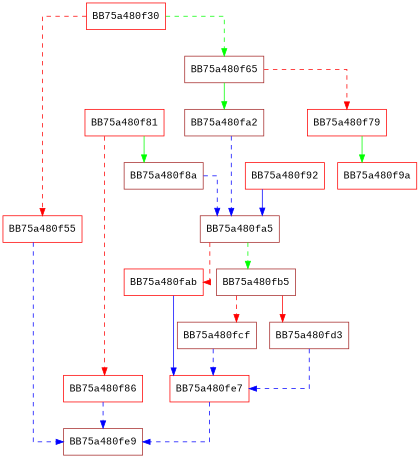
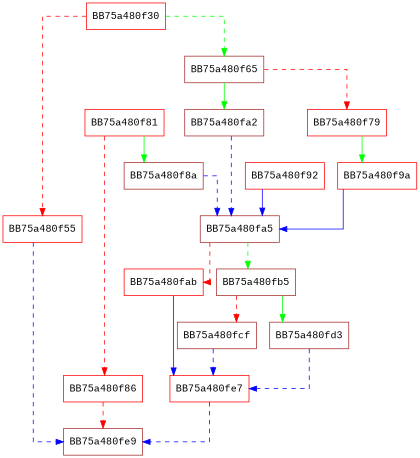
edge "BB75a480f9a" -> "BB75a480fa5": added
edge "BB75a480fb5" -> "BB75a480fd3": color red -> green
edge "BB75a480f86" -> "BB75a480fe9": color blue -> red
